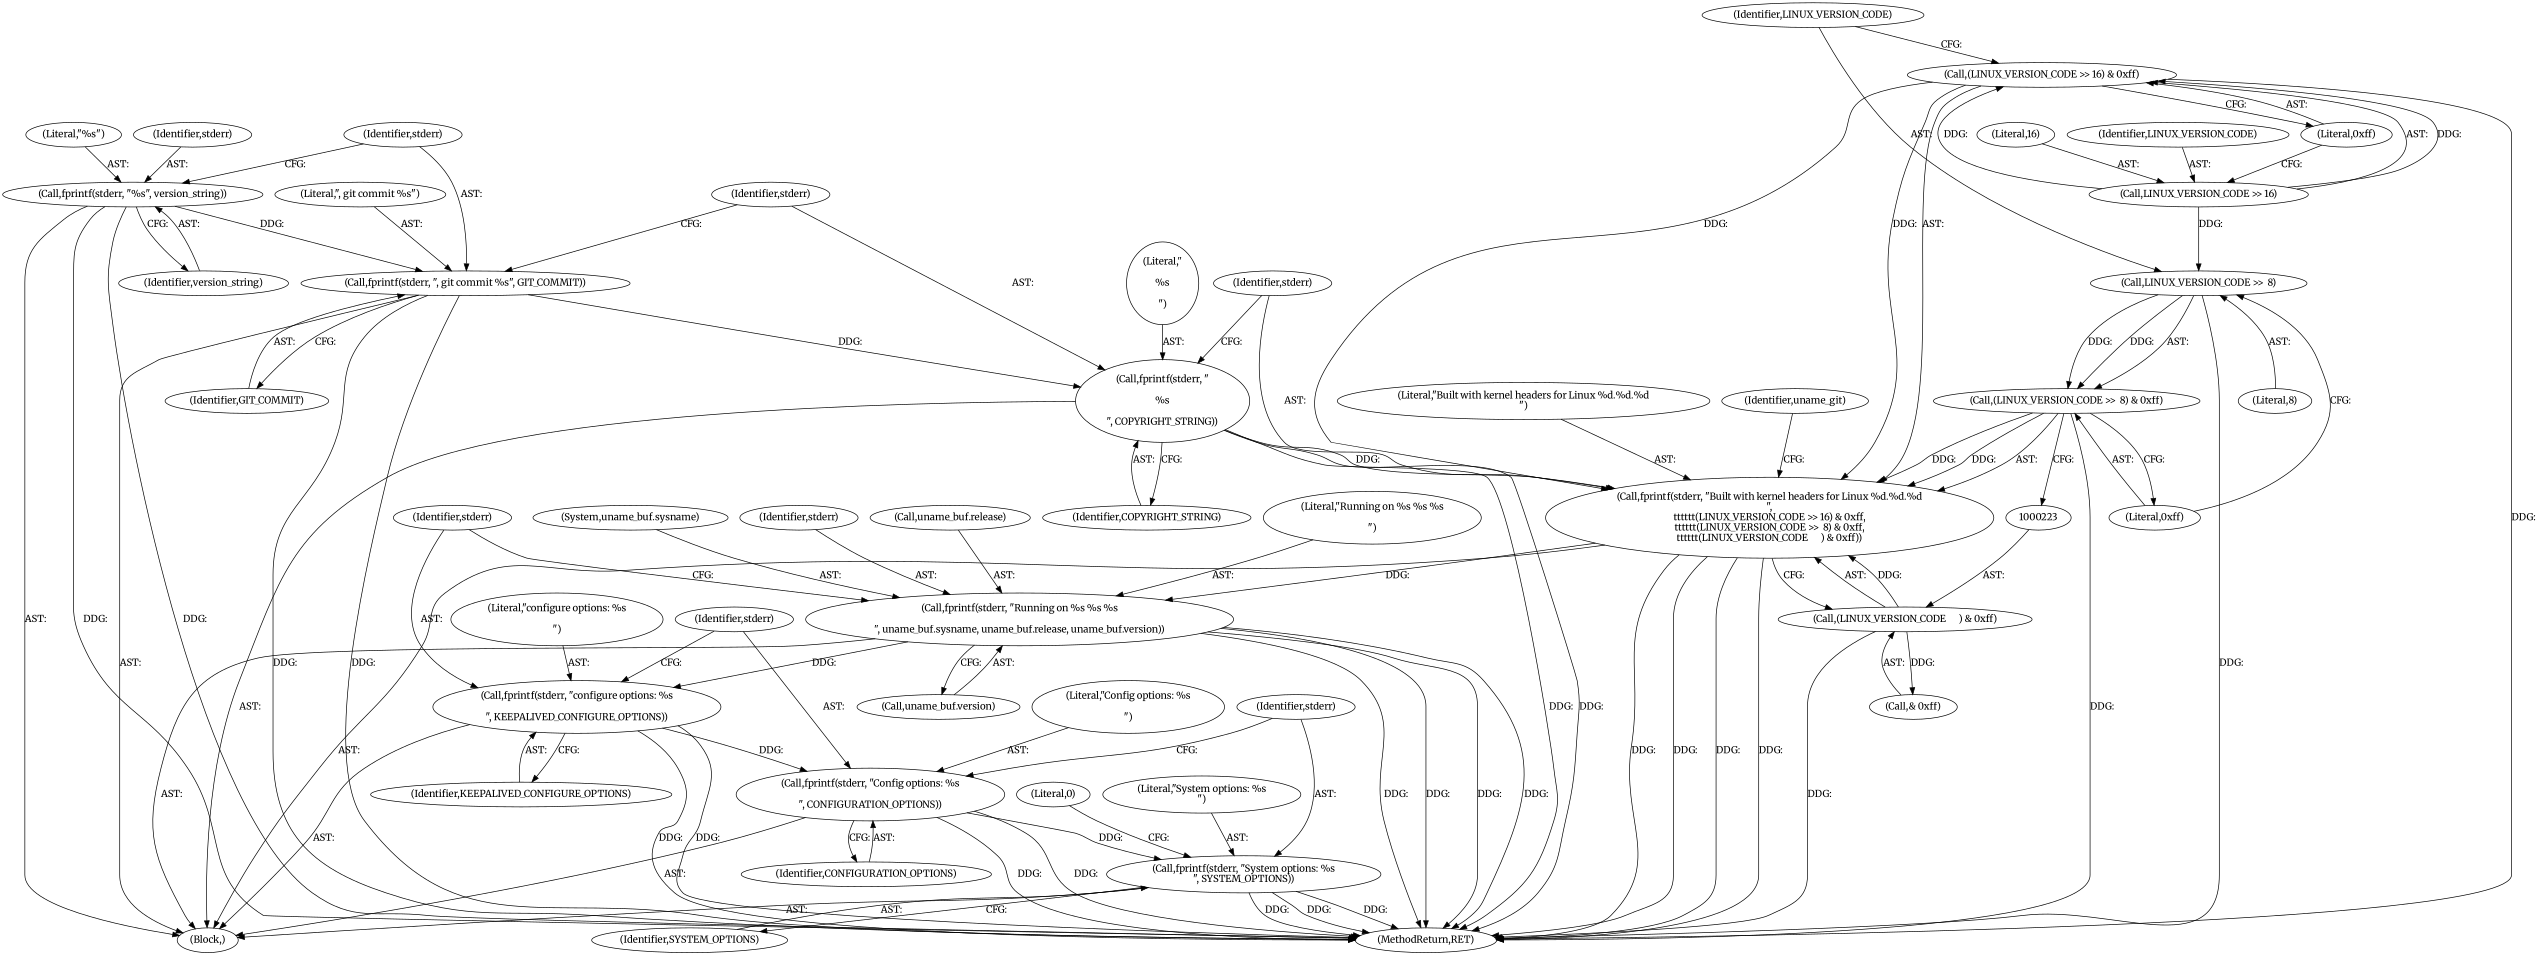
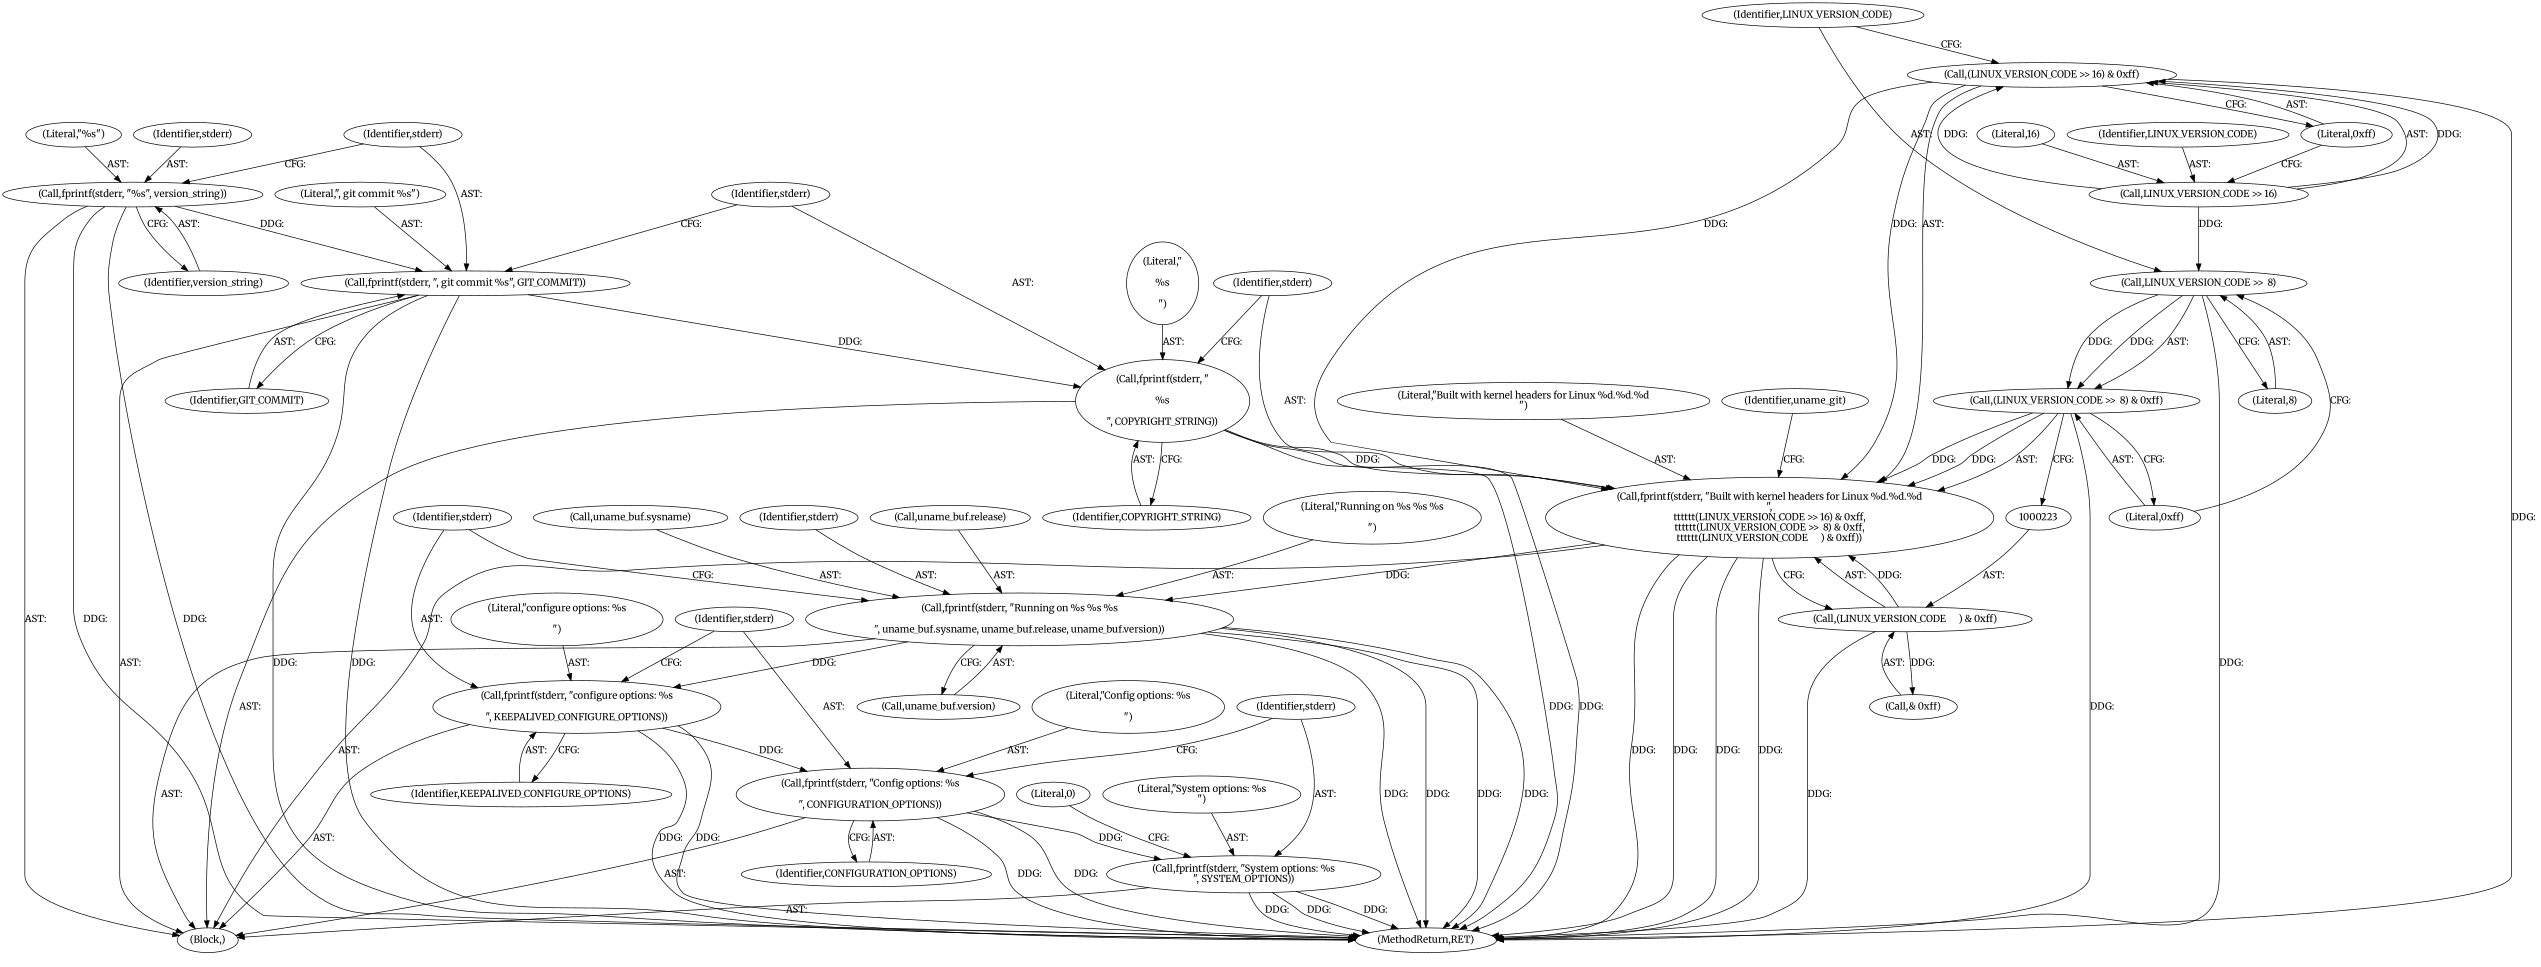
edge "(Call,LINUX_VERSION_CODE >>  8)" -> "(Literal,8)": added, label "CFG:"
node "(System,uname_buf.sysname)": label "(System,uname_buf.sysname)" -> "(Call,uname_buf.sysname)"
node "(Identifier,SYSTEM_OPTIONS)": removed
